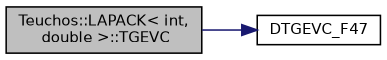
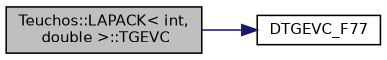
node "DTGEVC_F47": label "DTGEVC_F47" -> "DTGEVC_F77"
